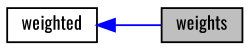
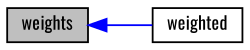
edge "weights" -> "weighted": reversed
